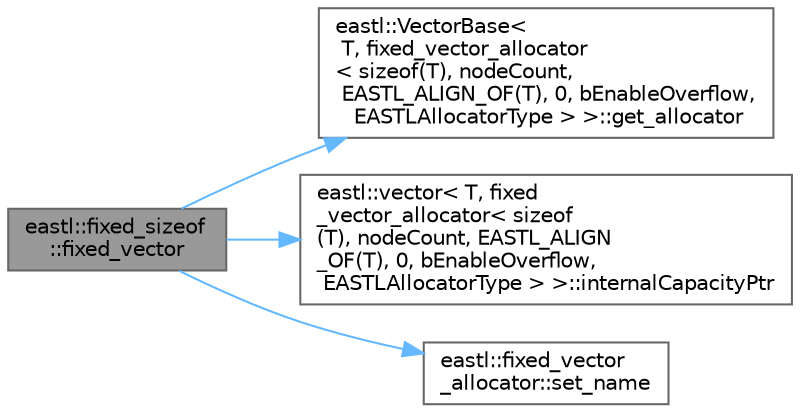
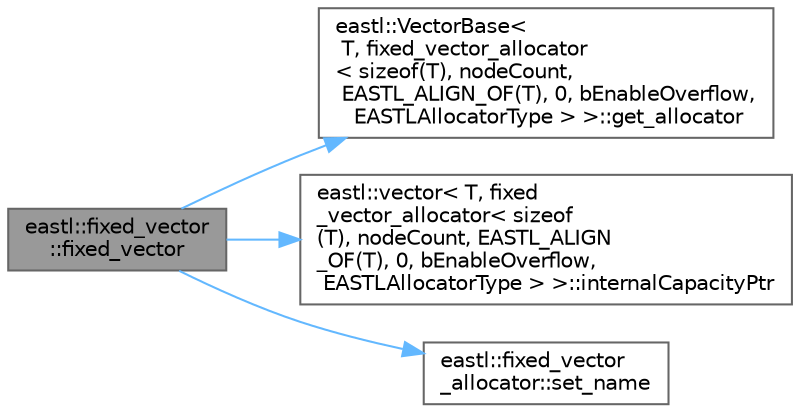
node "eastl::fixed_sizeof ::fixed_vector": label "eastl::fixed_sizeof ::fixed_vector" -> "eastl::fixed_vector ::fixed_vector"
